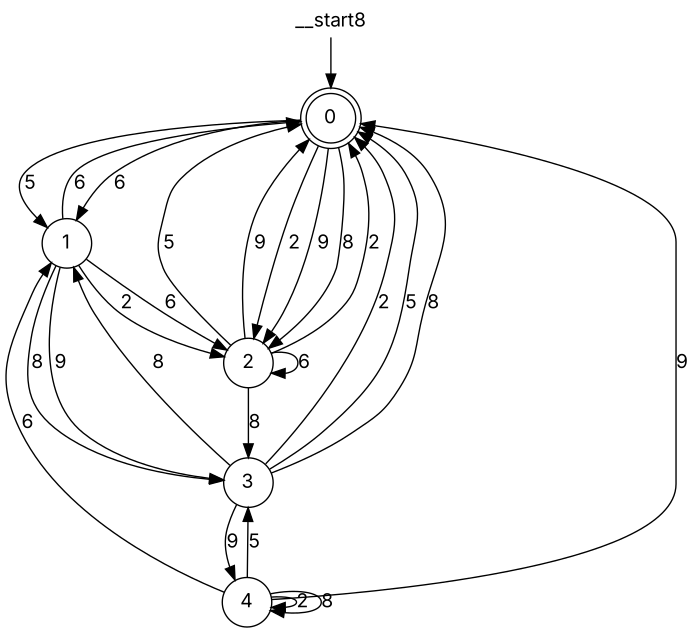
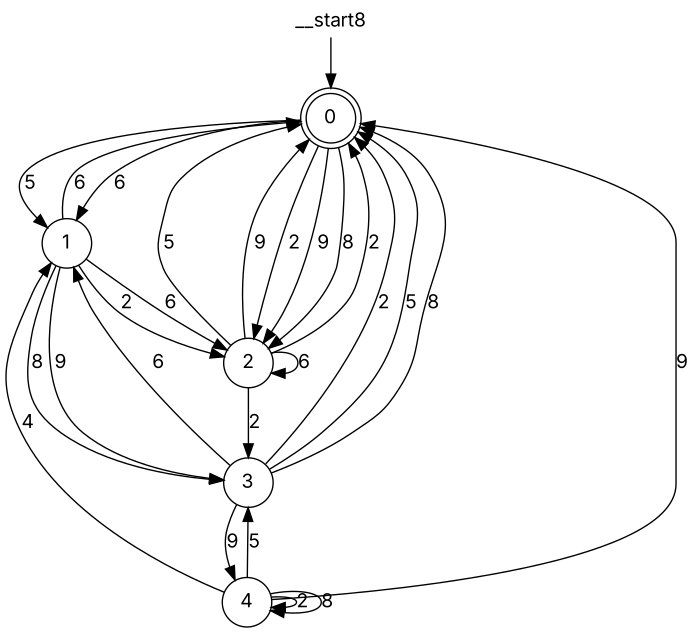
edge "3" -> "1": label "8" -> "6"
edge "4" -> "1": label "6" -> "4"
edge "2" -> "3": label "8" -> "2"
